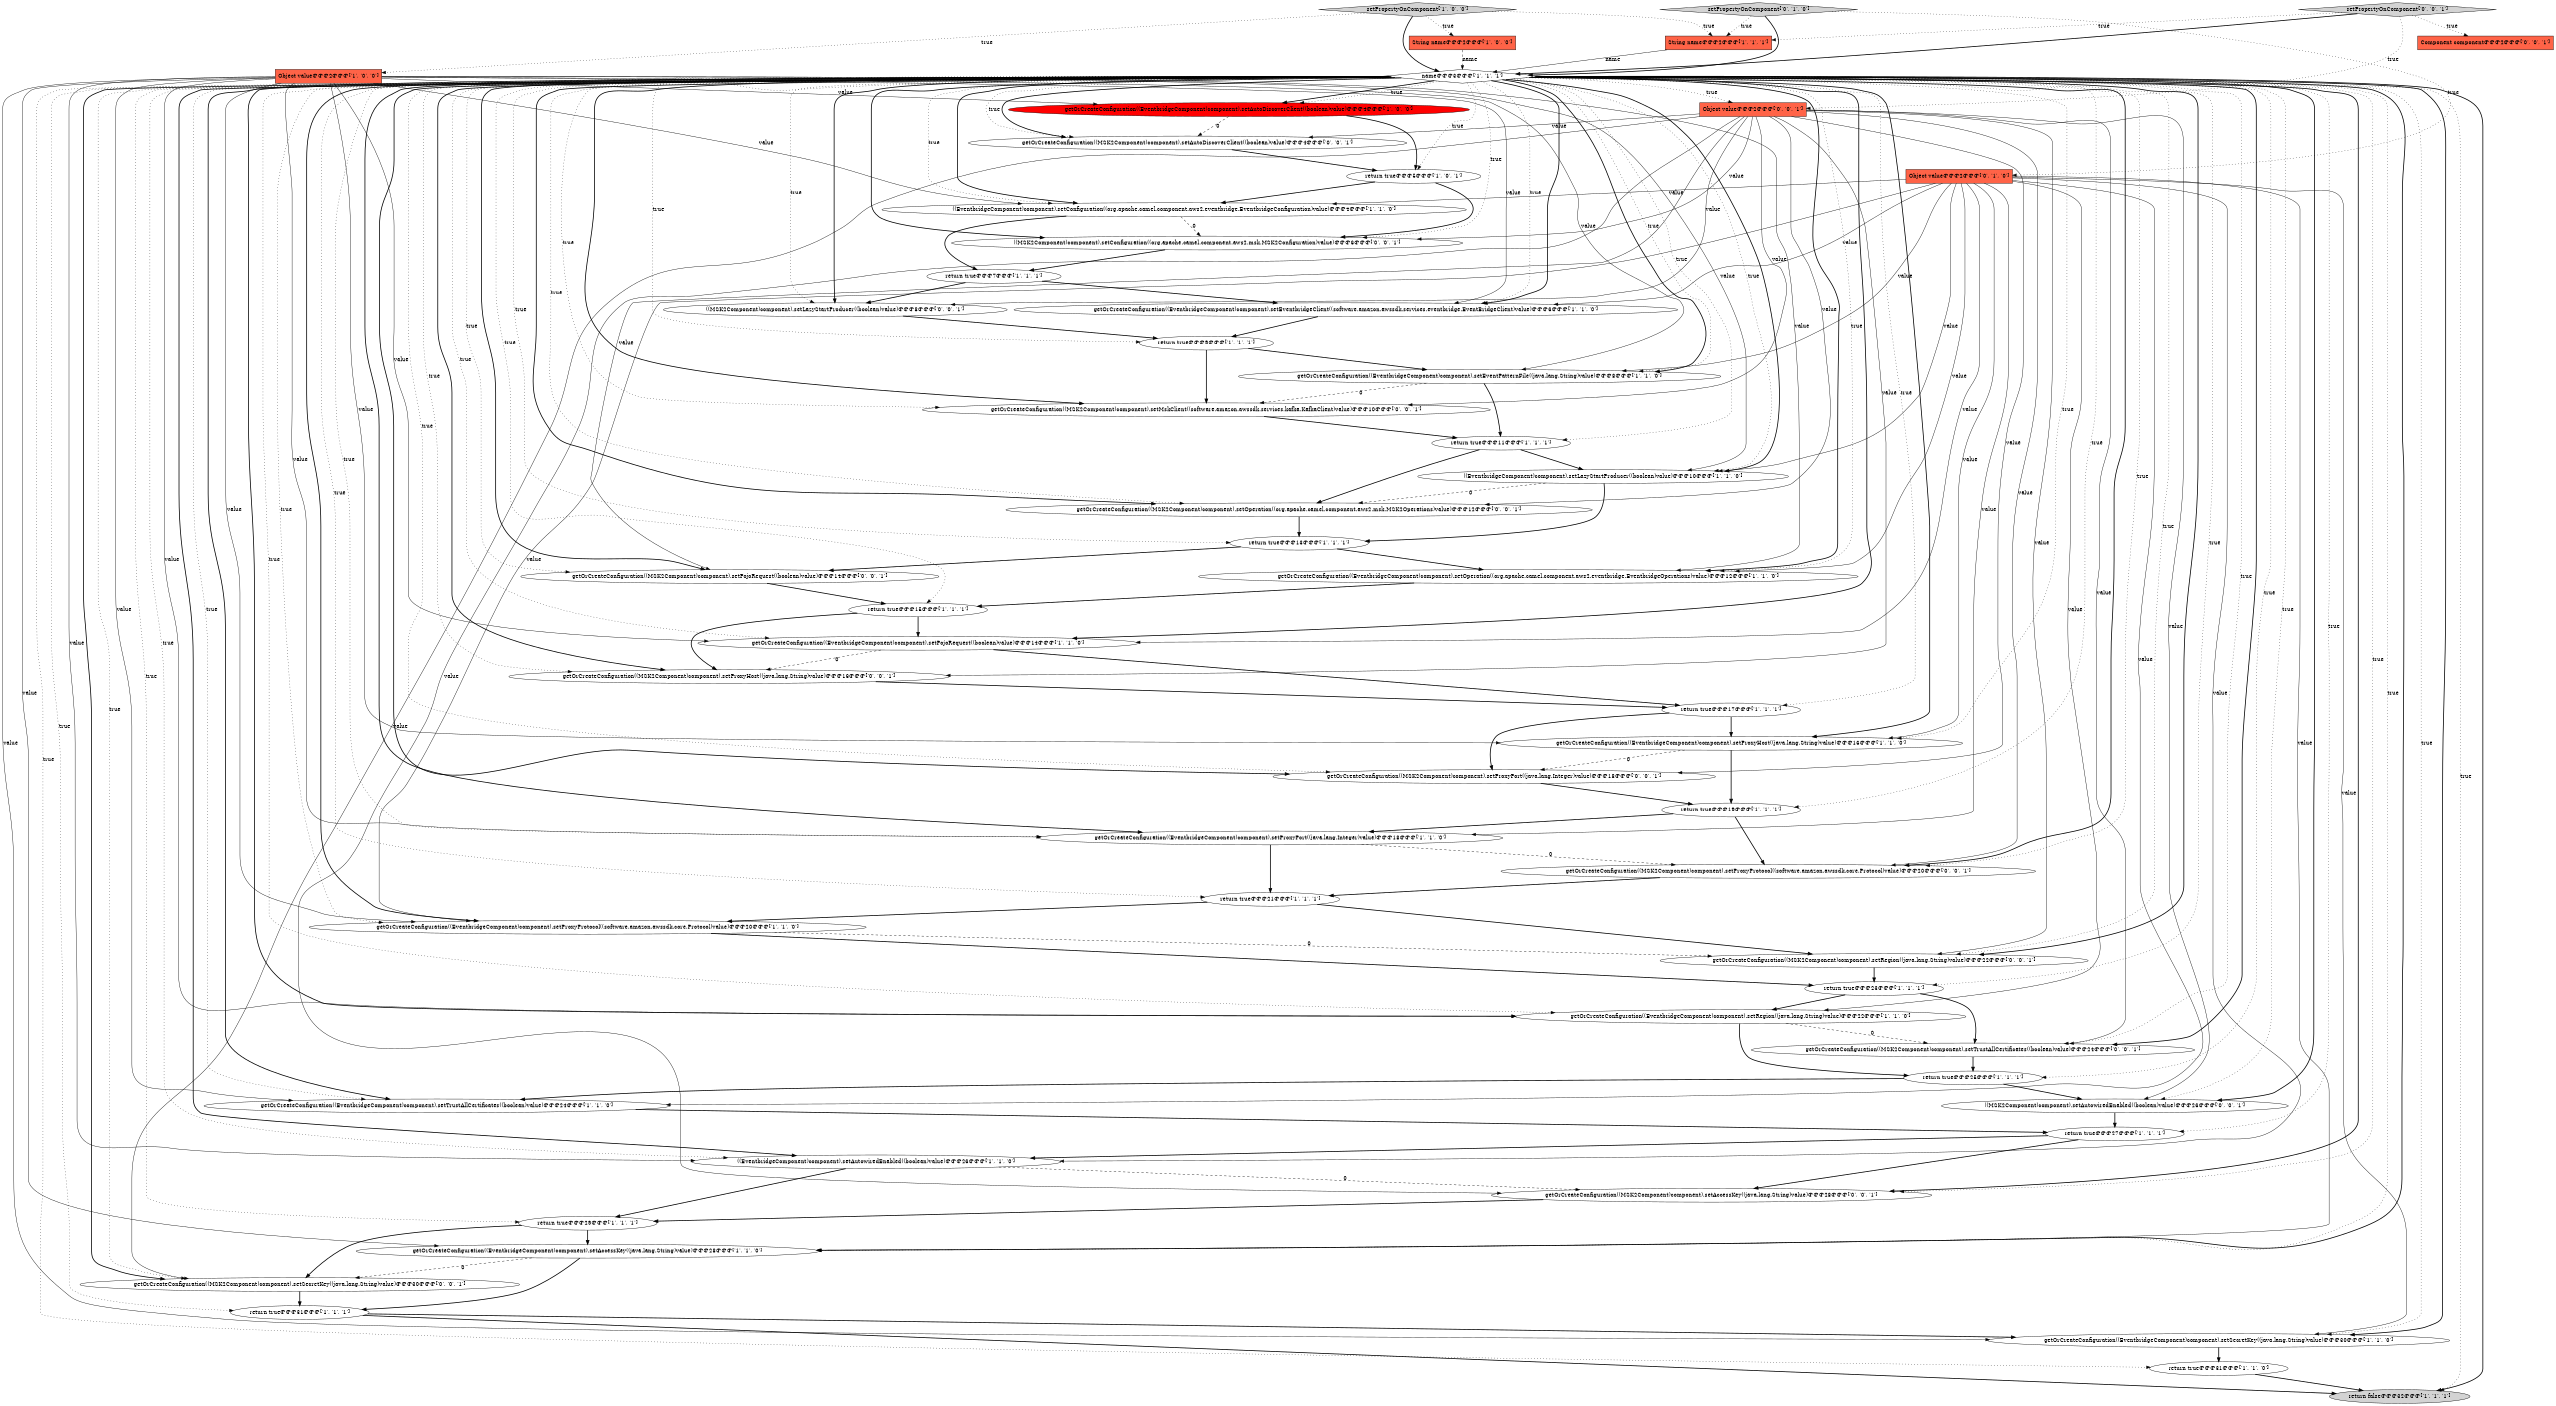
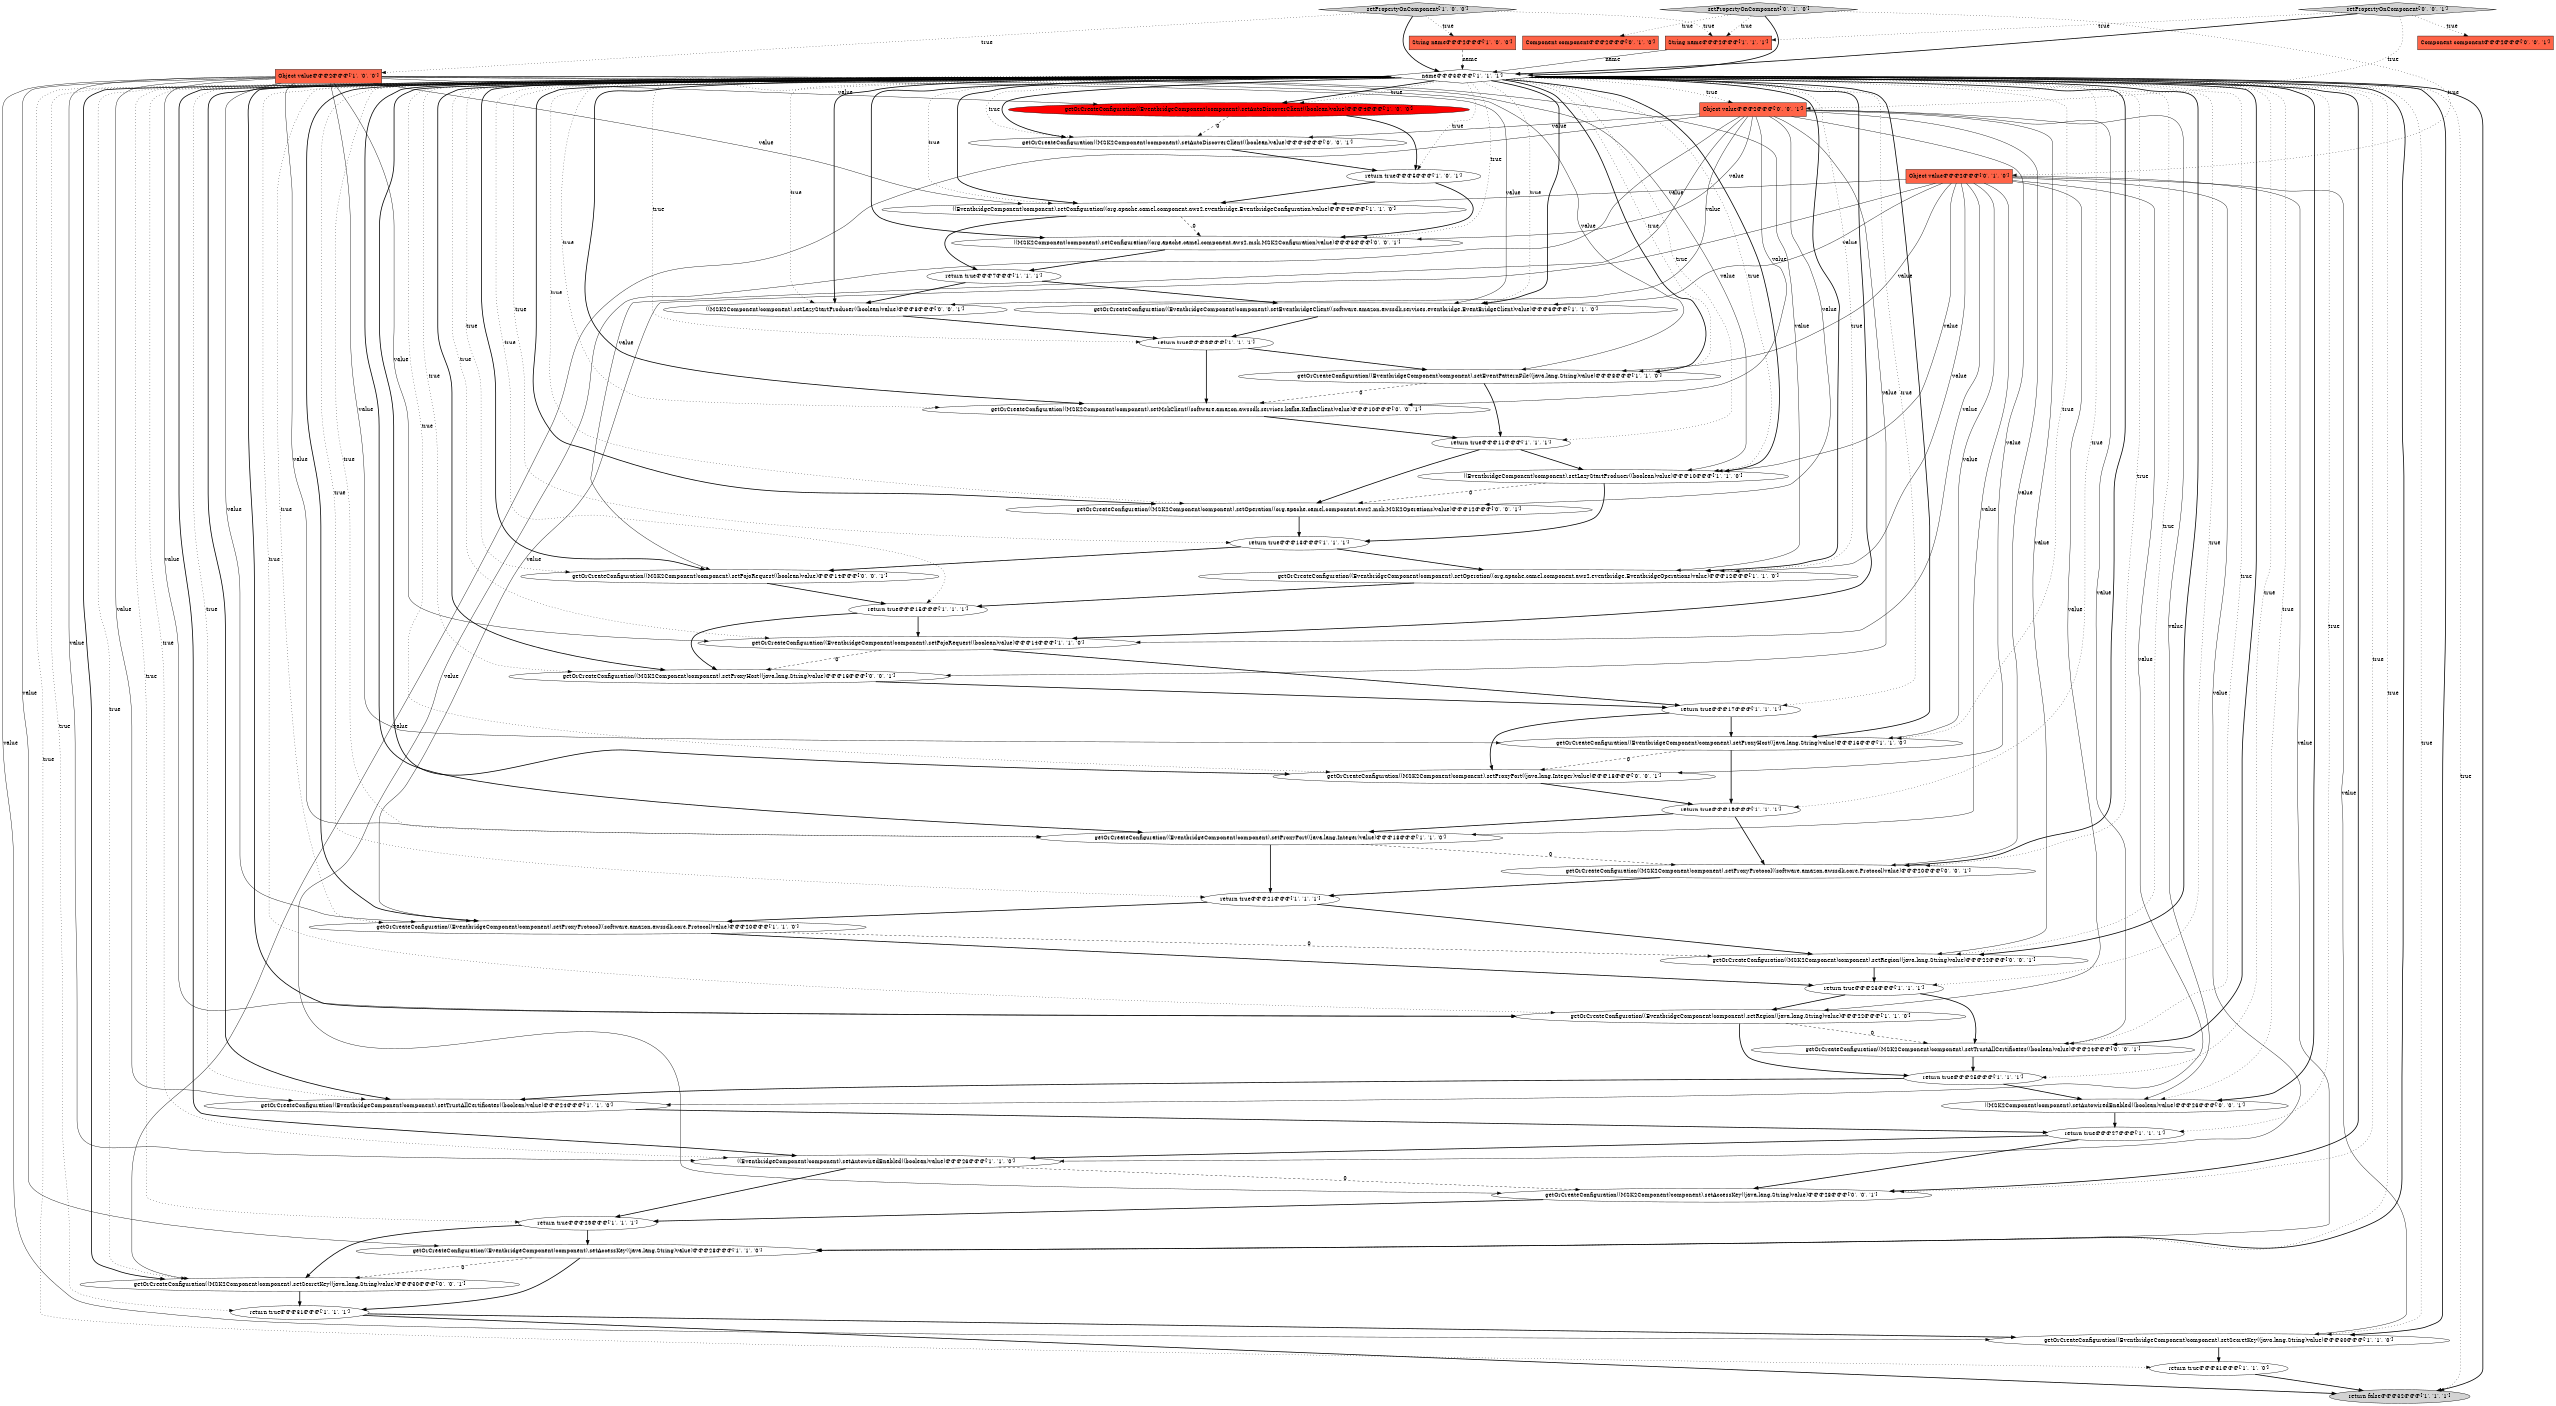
node "Component component@@@2@@@['0', '1', '0']": added
